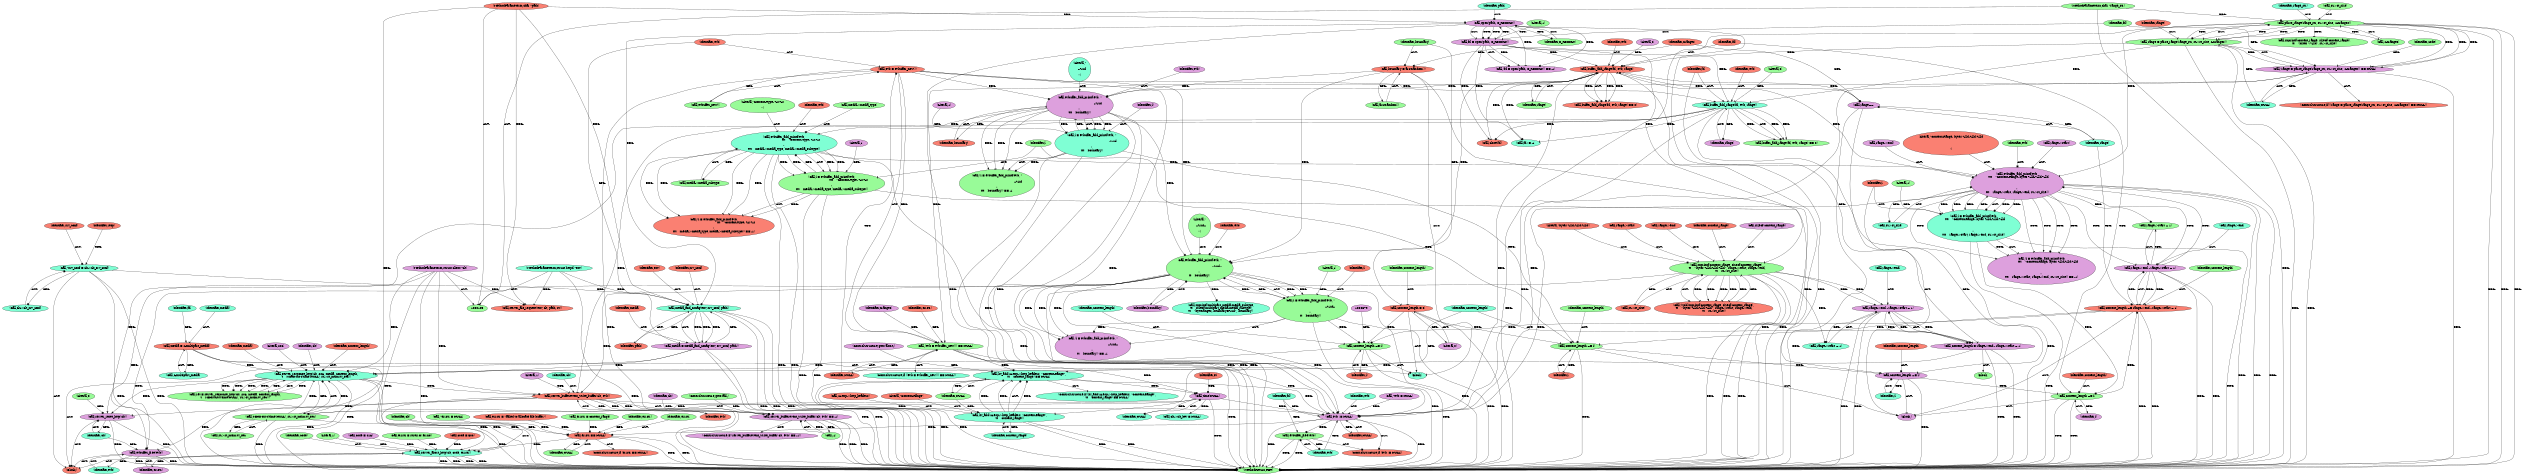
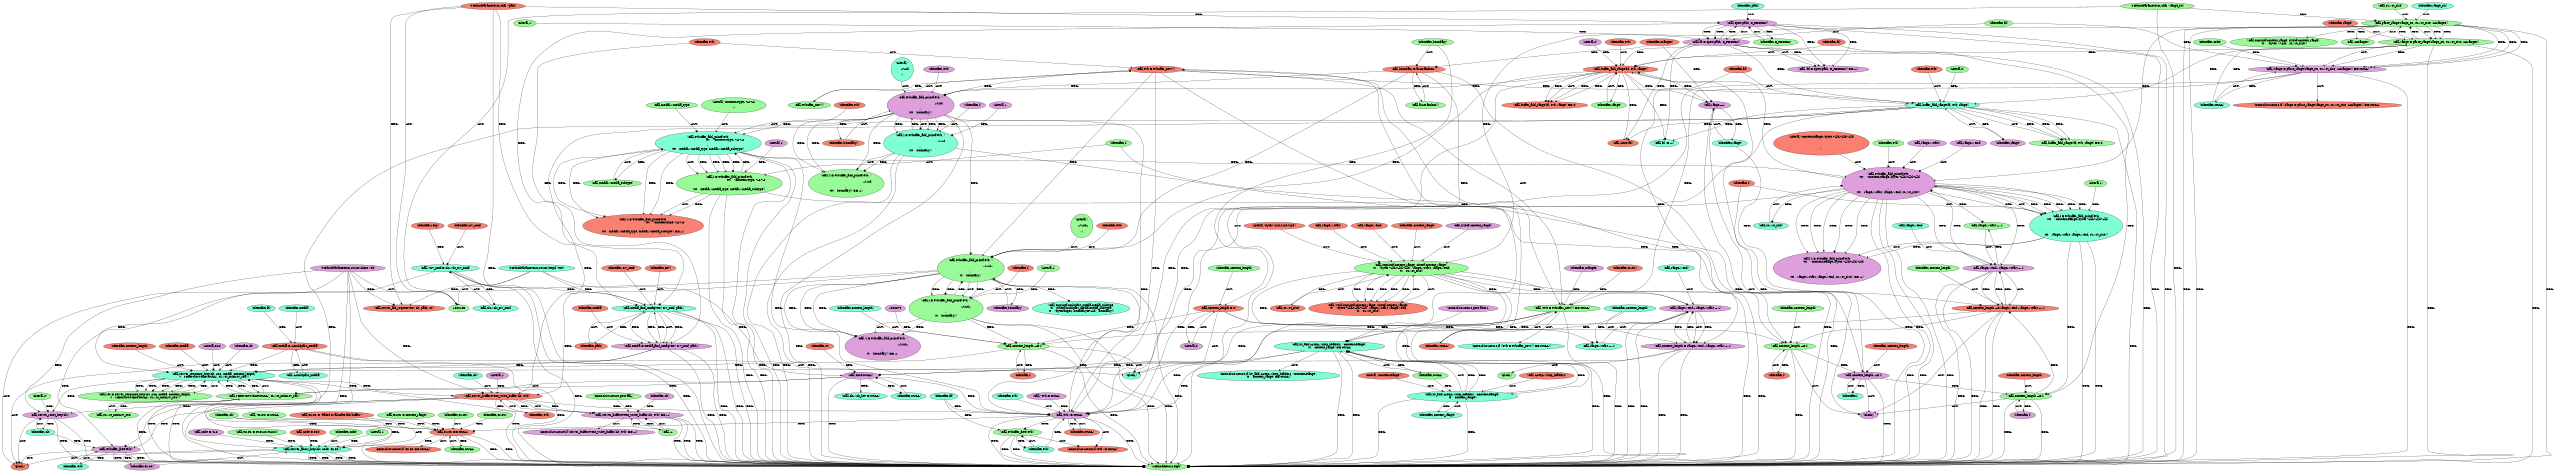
edge "(MethodParameterIn,struct httpd *env)" -> "(MethodReturn,RET)": now "(MethodParameterIn,struct httpd *env)" -> "(Call,time(NULL))"
